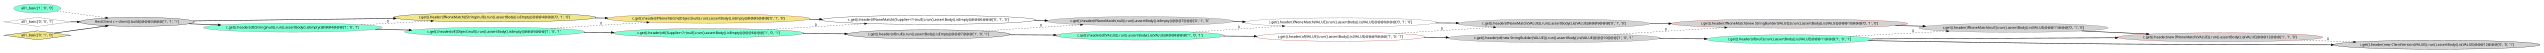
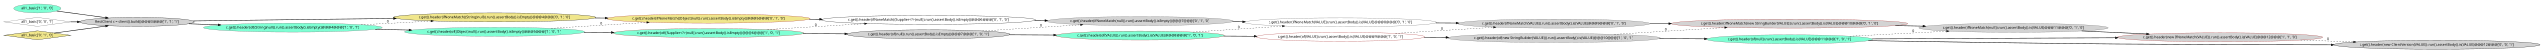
edge "a01_basic['1', '0', '0']" -> "RestClient c = client().build()@@@3@@@['1', '1', '1']": style dashed -> bold
